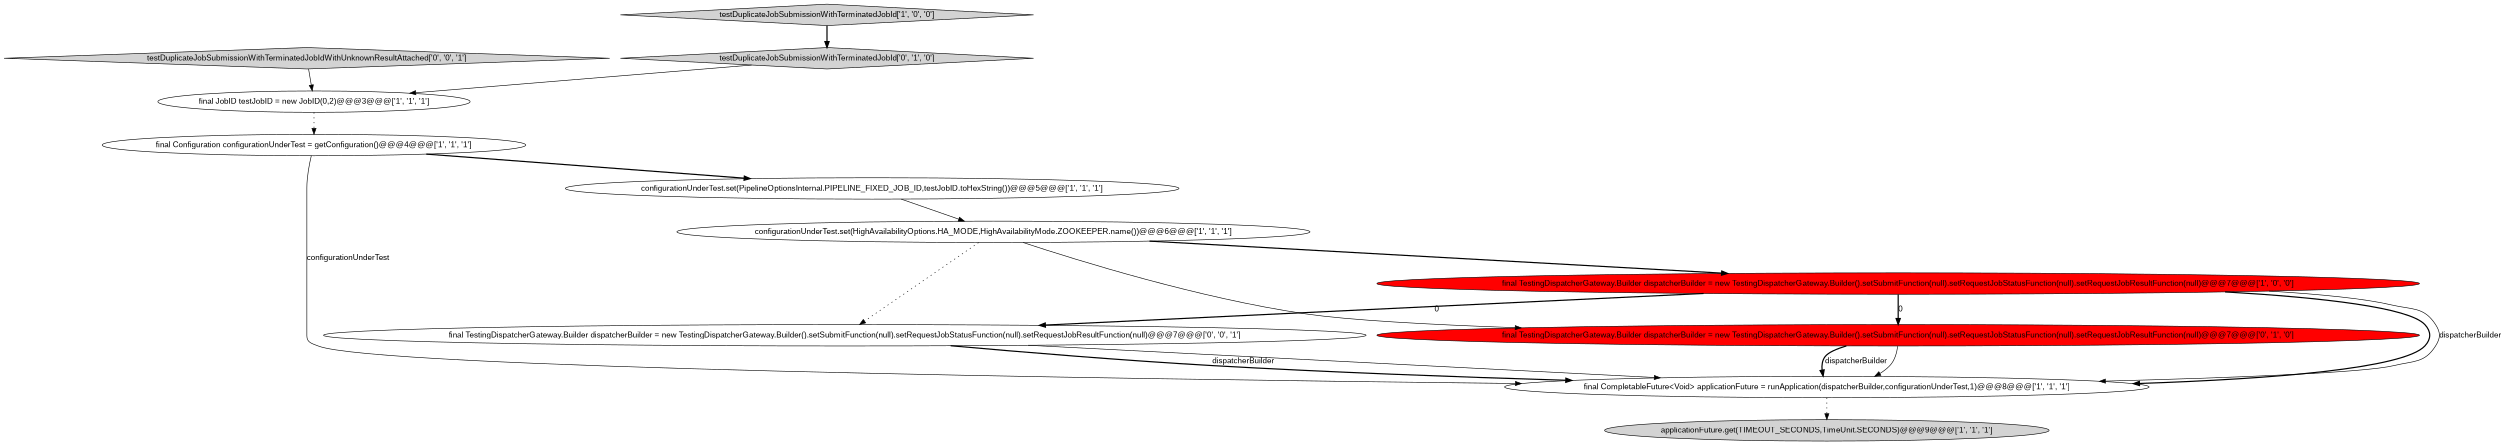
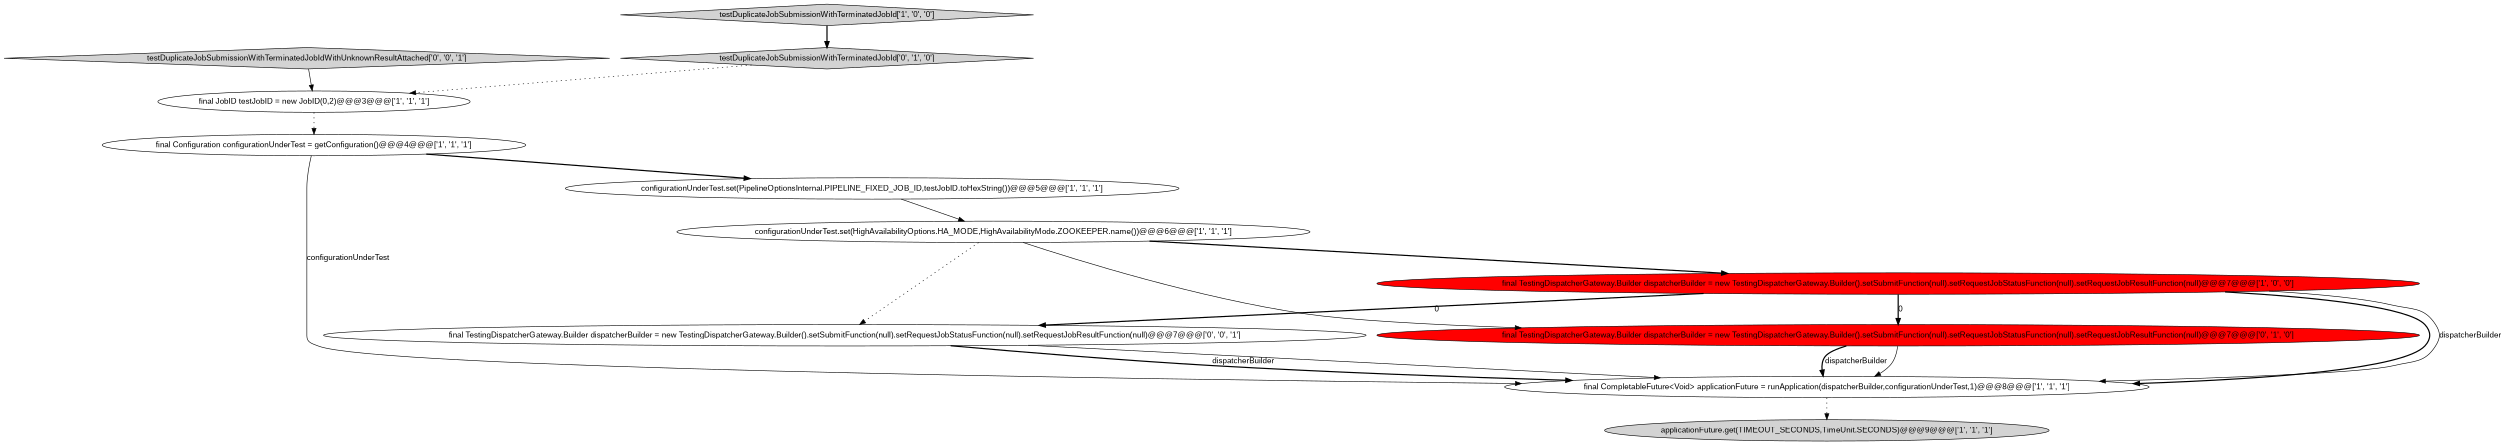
edge "testDuplicateJobSubmissionWithTerminatedJobId['0', '1', '0']" -> "final JobID testJobID = new JobID(0,2)@@@3@@@['1', '1', '1']": style solid -> dotted
